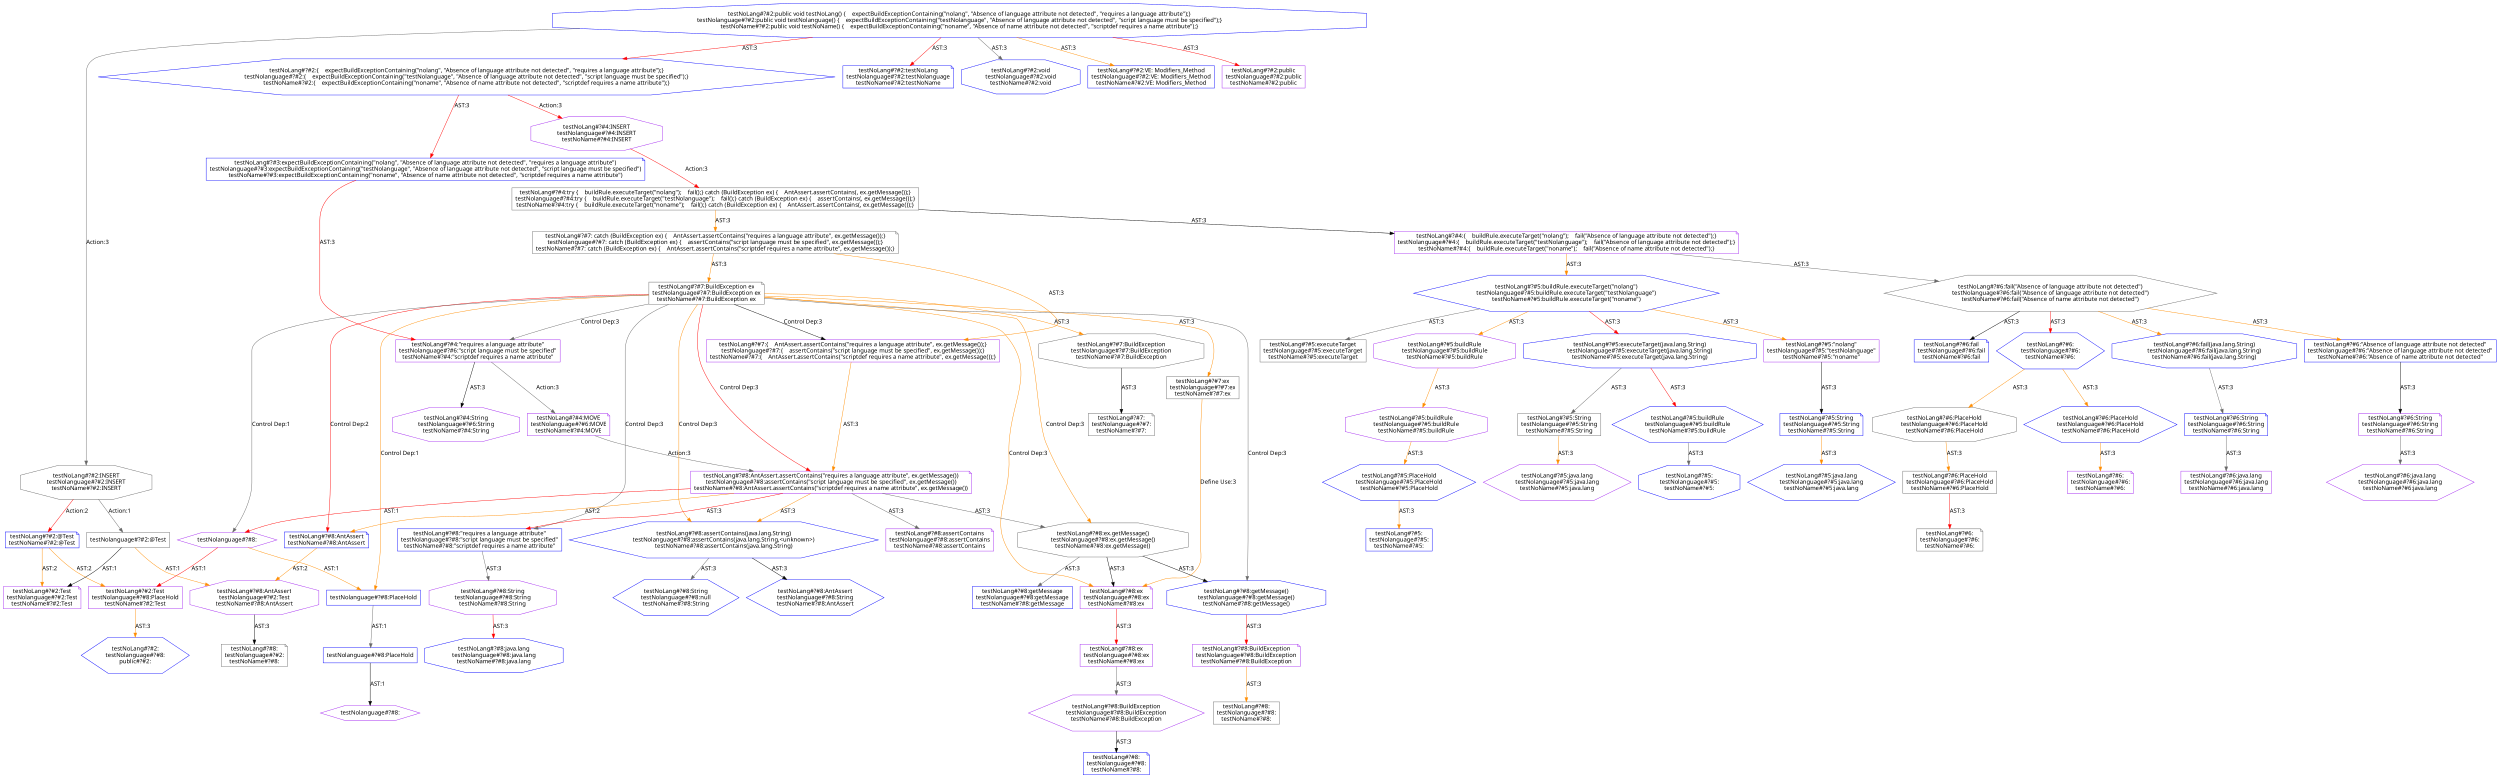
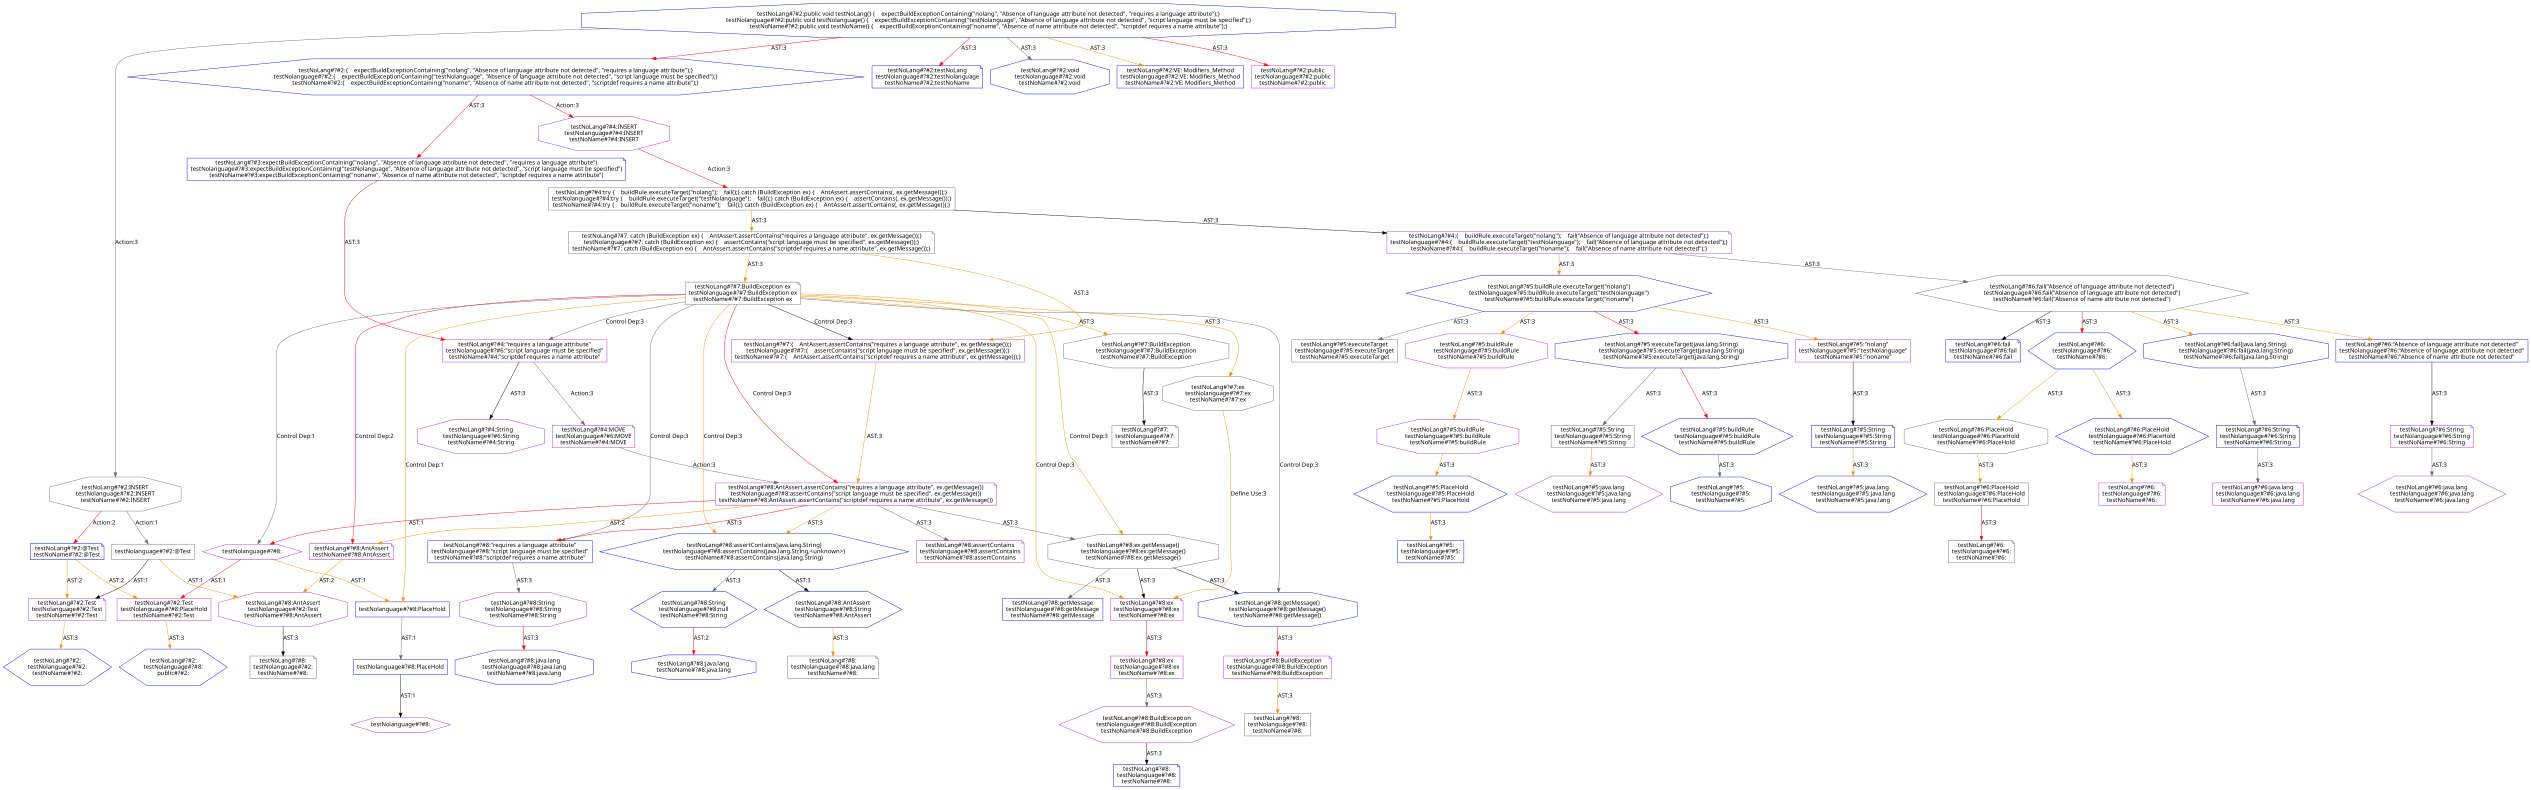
node "testNoLang#?#7:ex testNolanguage#?#7:ex testNoName#?#7:ex": shape box -> octagon
node "testNoLang#?#8:AntAssert testNoName#?#8:AntAssert": color blue -> purple
node "testNoLang#?#2: testNolanguage#?#2: testNoName#?#2:": added
node "testNoLang#?#8:java.lang testNoName#?#8:java.lang": added
node "testNoLang#?#8: testNolanguage#?#8:java.lang testNoName#?#8:": added
